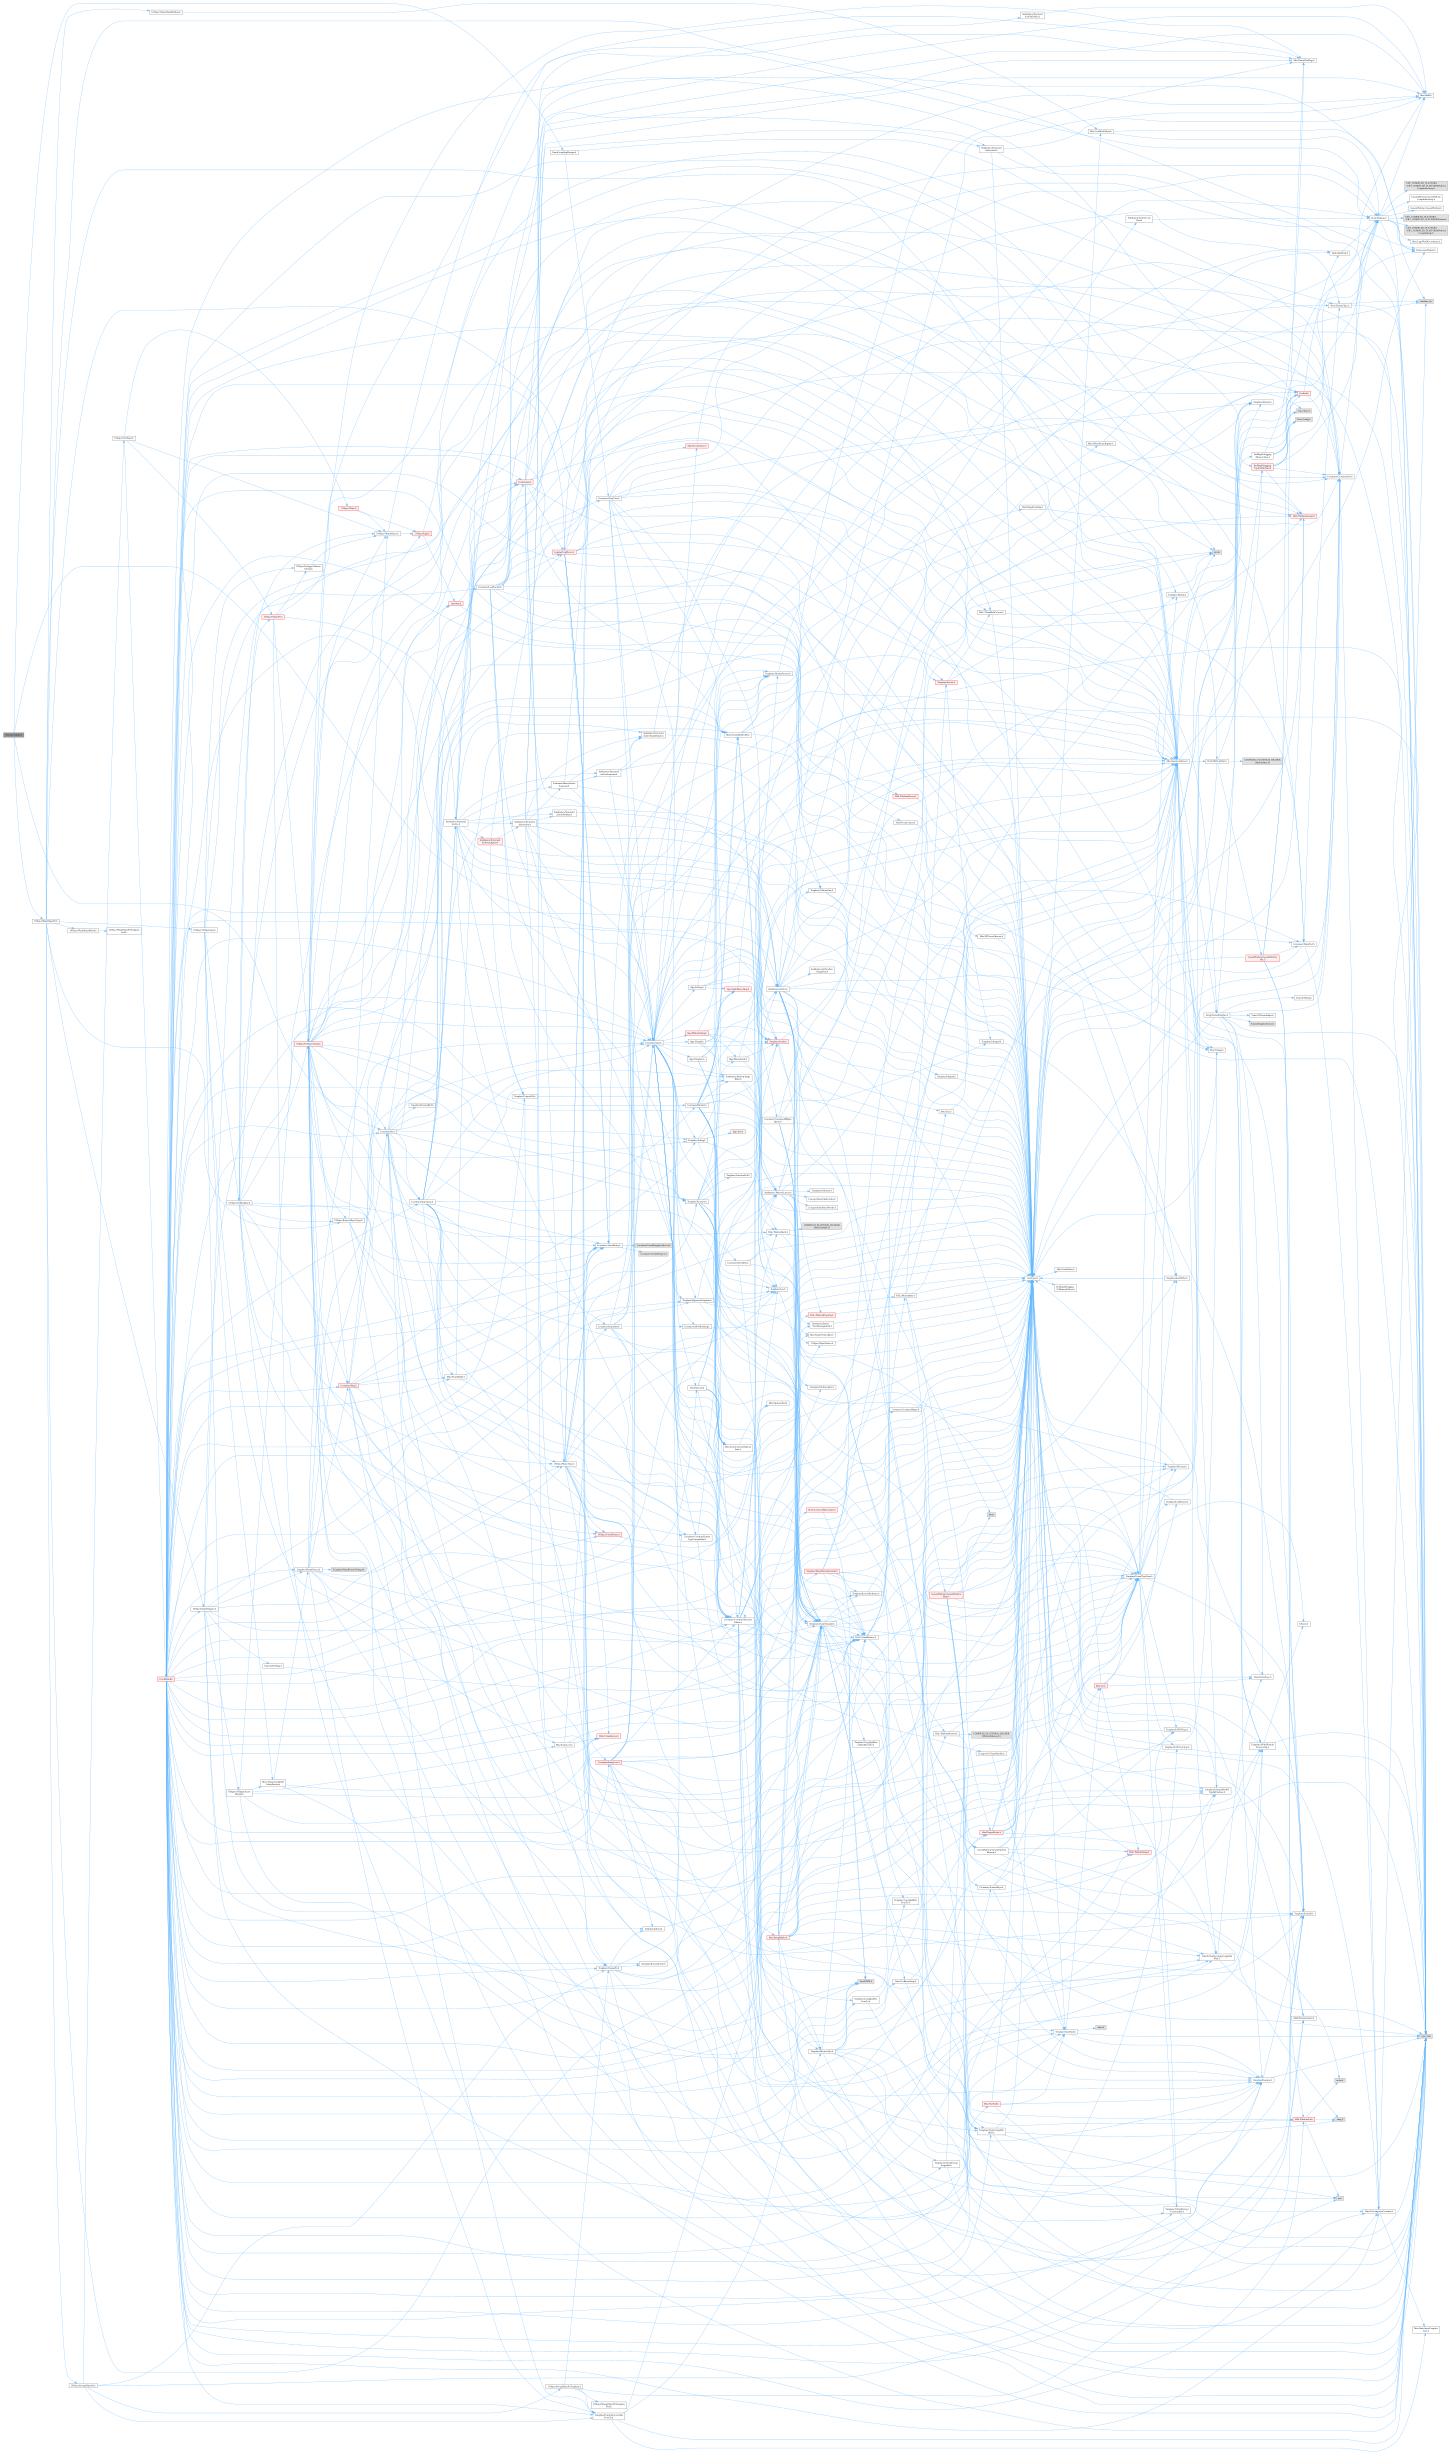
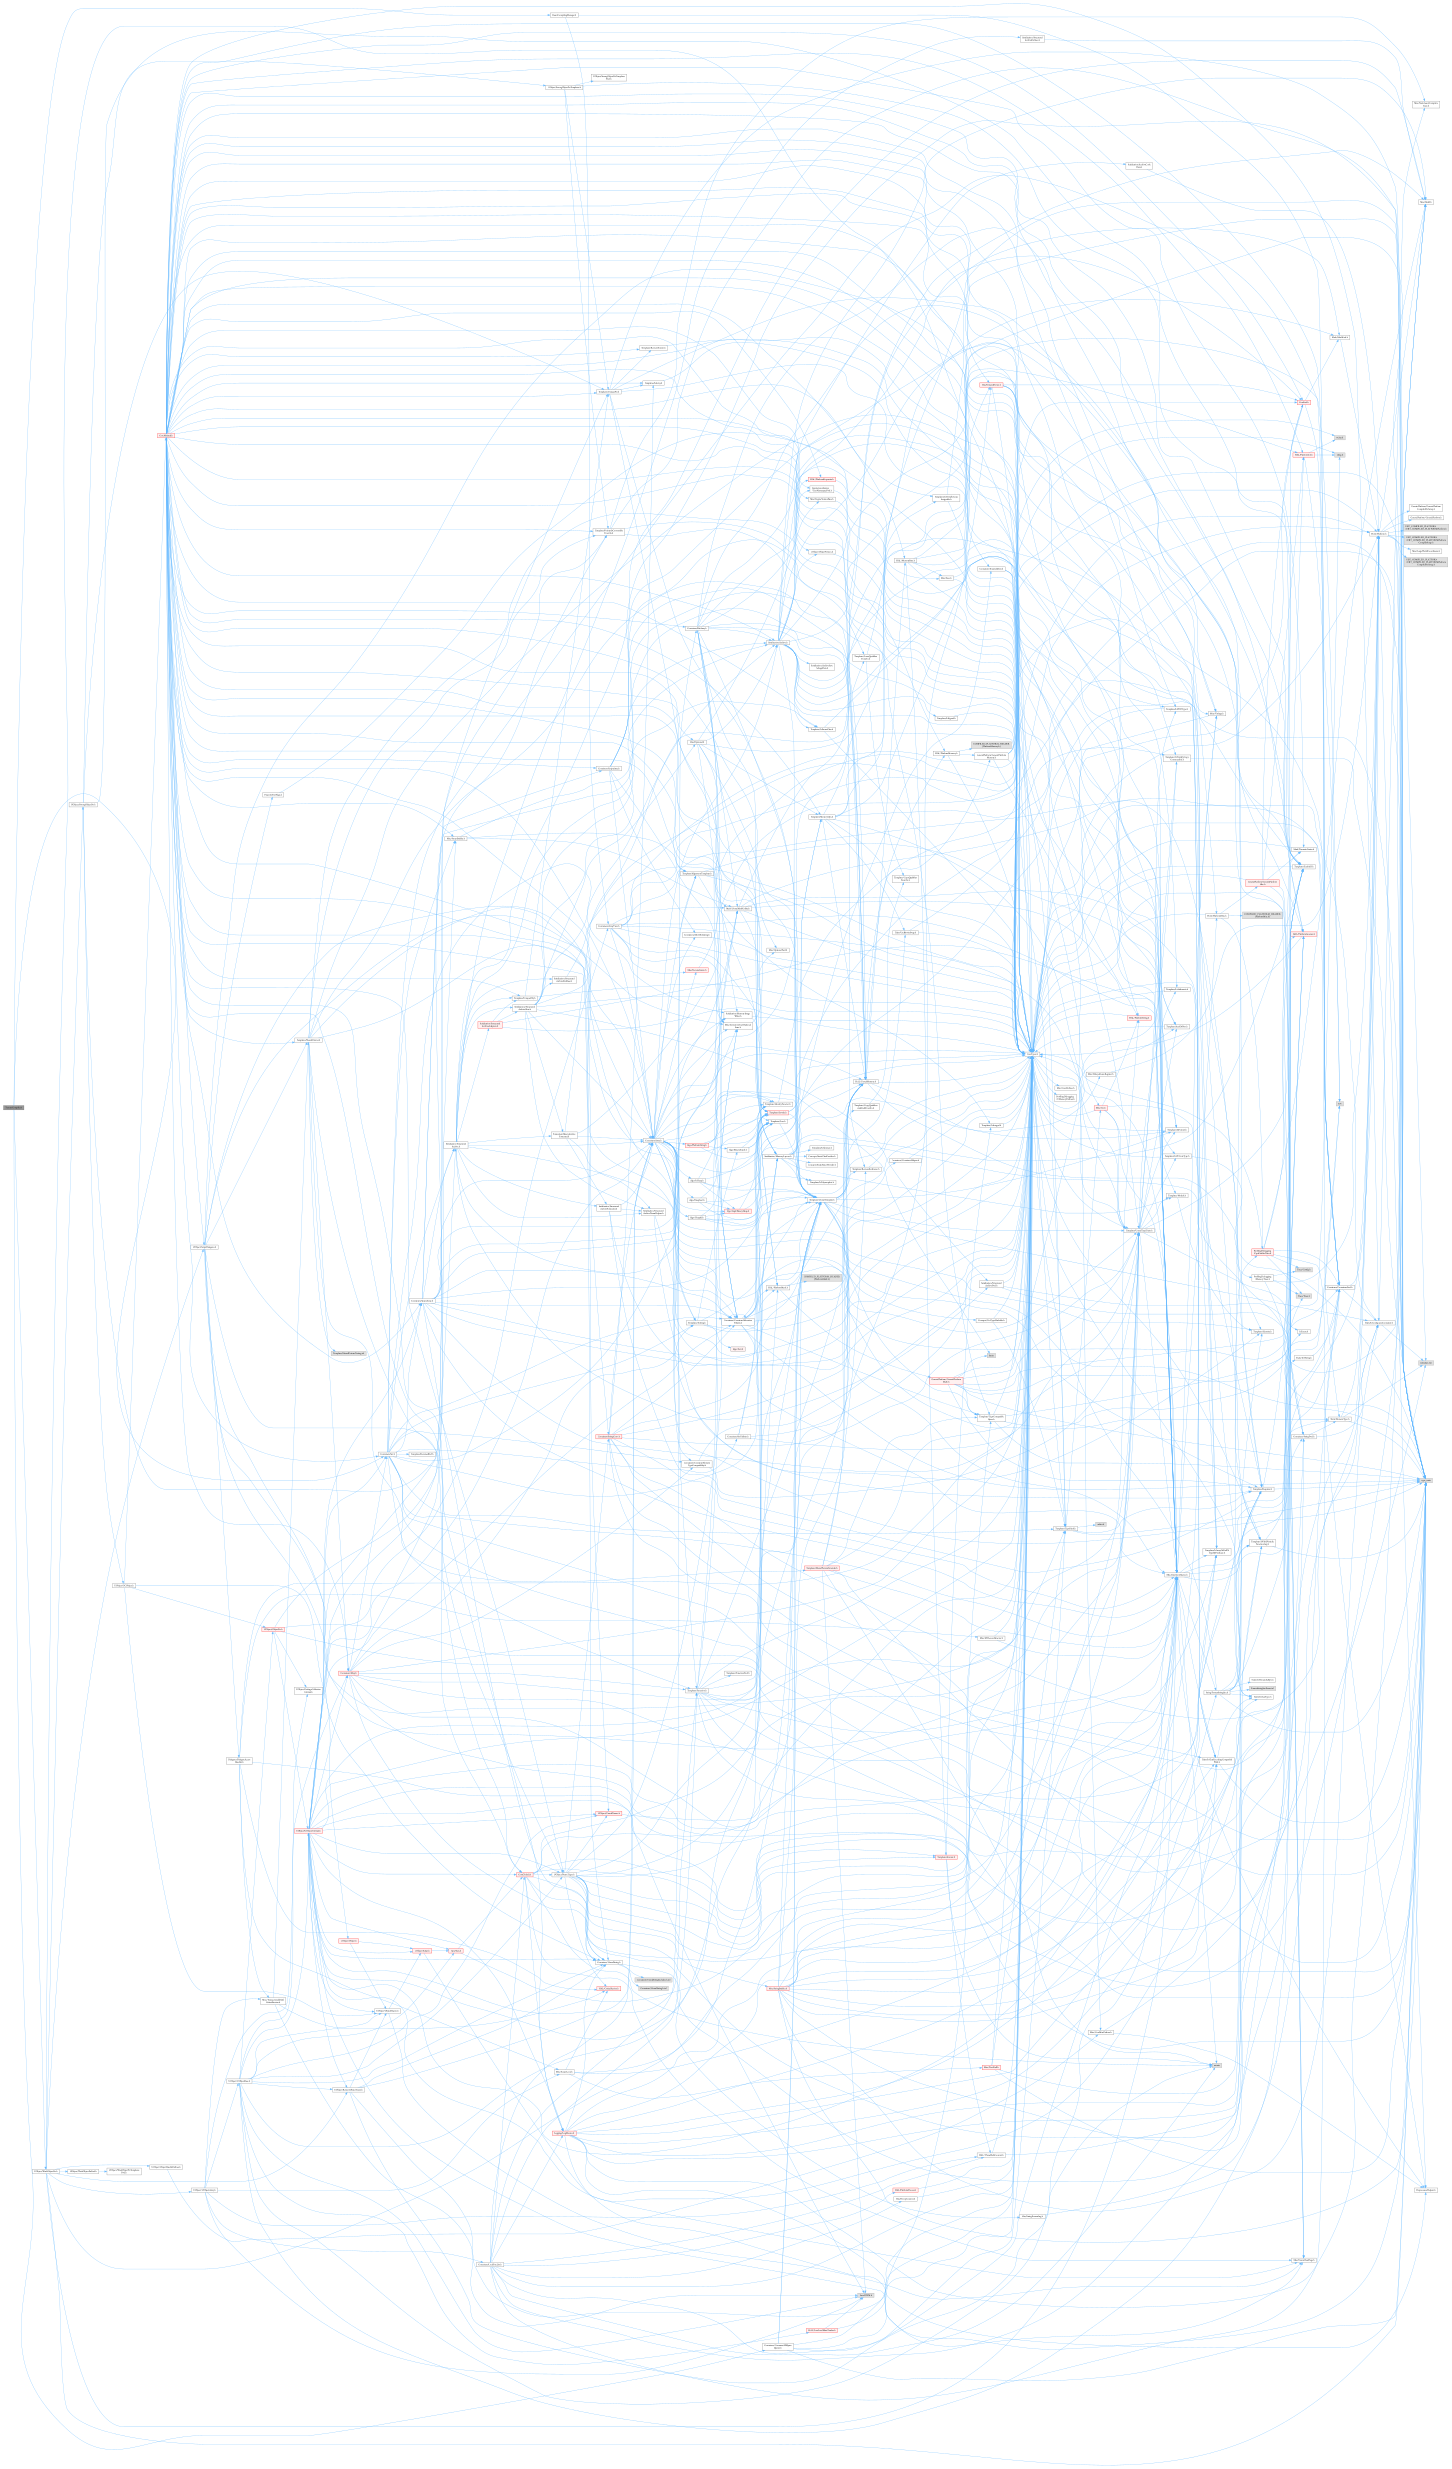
edge "UObject/GarbageCollection Globals.h" -> "UObject/ObjectMacros.h": removed
